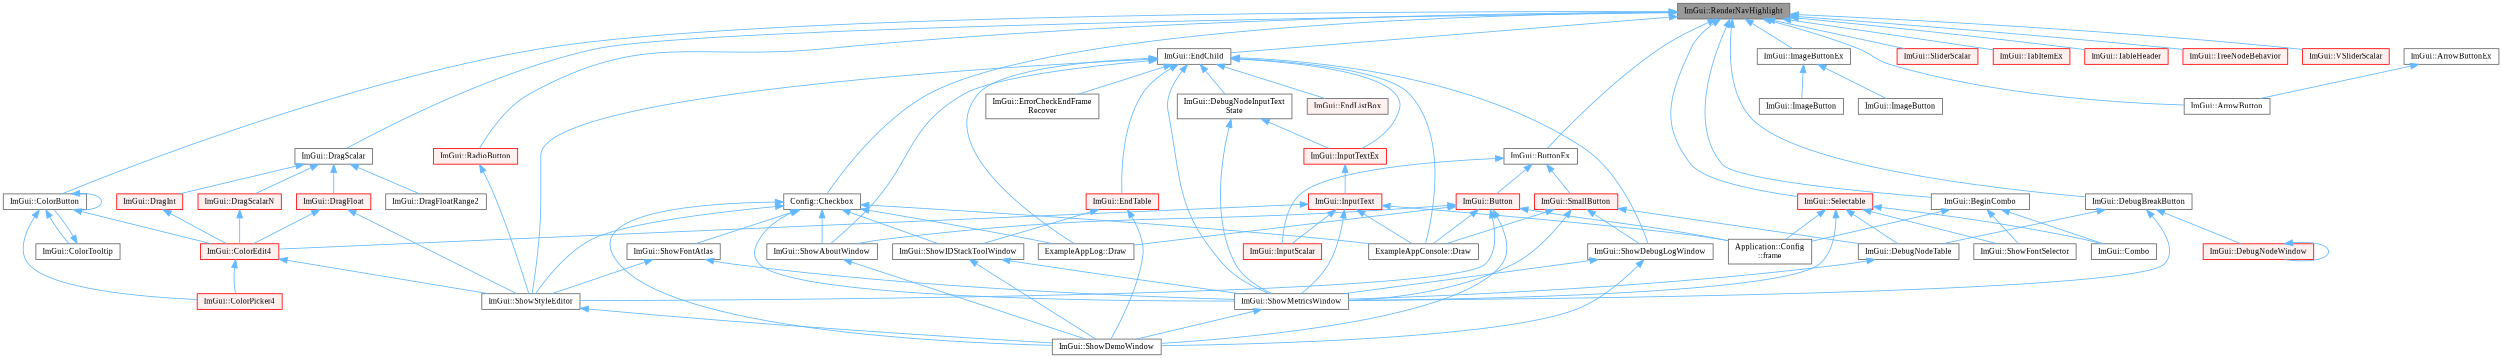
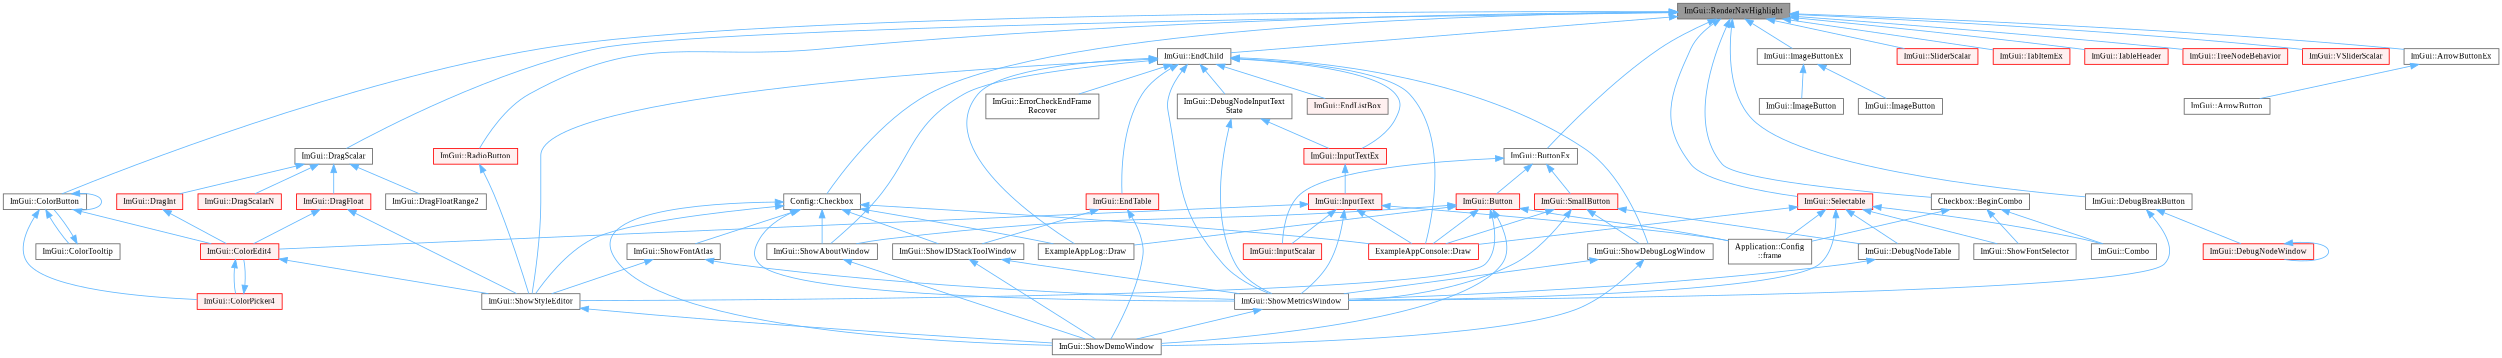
edge "ImGui::ArrowButton" -> "ImGui::RenderNavHighlight": now "ImGui::ArrowButtonEx" -> "ImGui::RenderNavHighlight"
node "ImGui::BeginCombo": label "ImGui::BeginCombo" -> "Checkbox::BeginCombo"
edge "ExampleAppConsole::Draw" -> "ImGui::Selectable": added
edge "ImGui::ColorEdit4" -> "ImGui::DragScalarN": now "ImGui::ColorEdit4" -> "ImGui::ColorPicker4"
edge "ImGui::DebugNodeTable" -> "ImGui::DebugBreakButton": removed
node "ExampleAppConsole::Draw": color grey40 -> red
